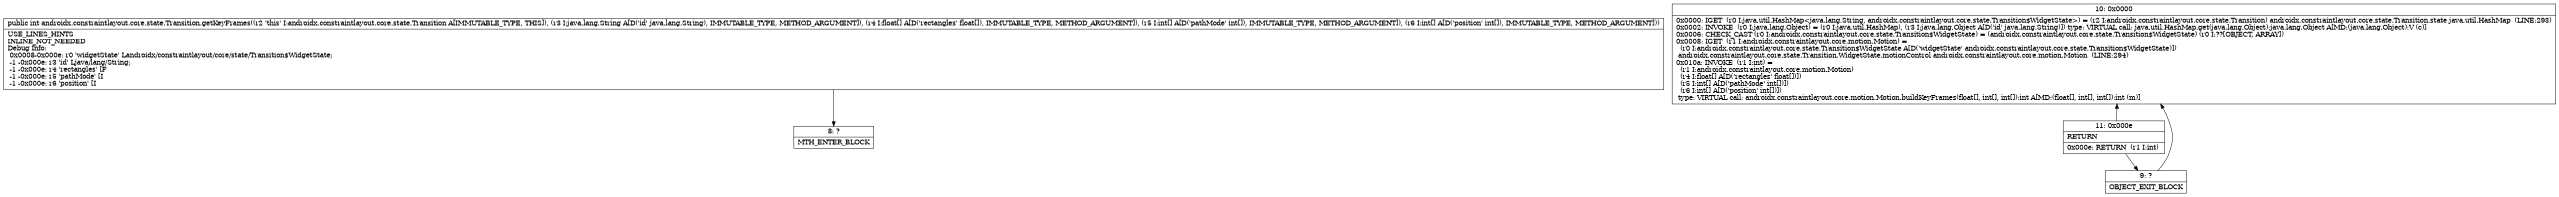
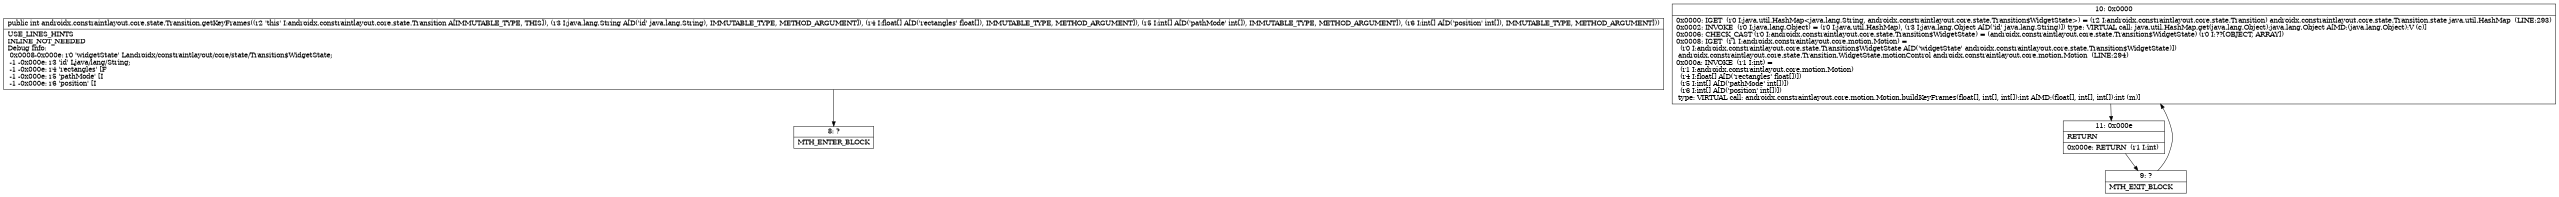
node "10: 0x0000": text "0x010a: INVOKE  (r1 I:int) =" -> "0x000a: INVOKE  (r1 I:int) ="
edge "11: 0x000e" -> "10: 0x0000": reversed
node "9: ?": text "OBJECT_EXIT_BLOCK" -> "MTH_EXIT_BLOCK"
